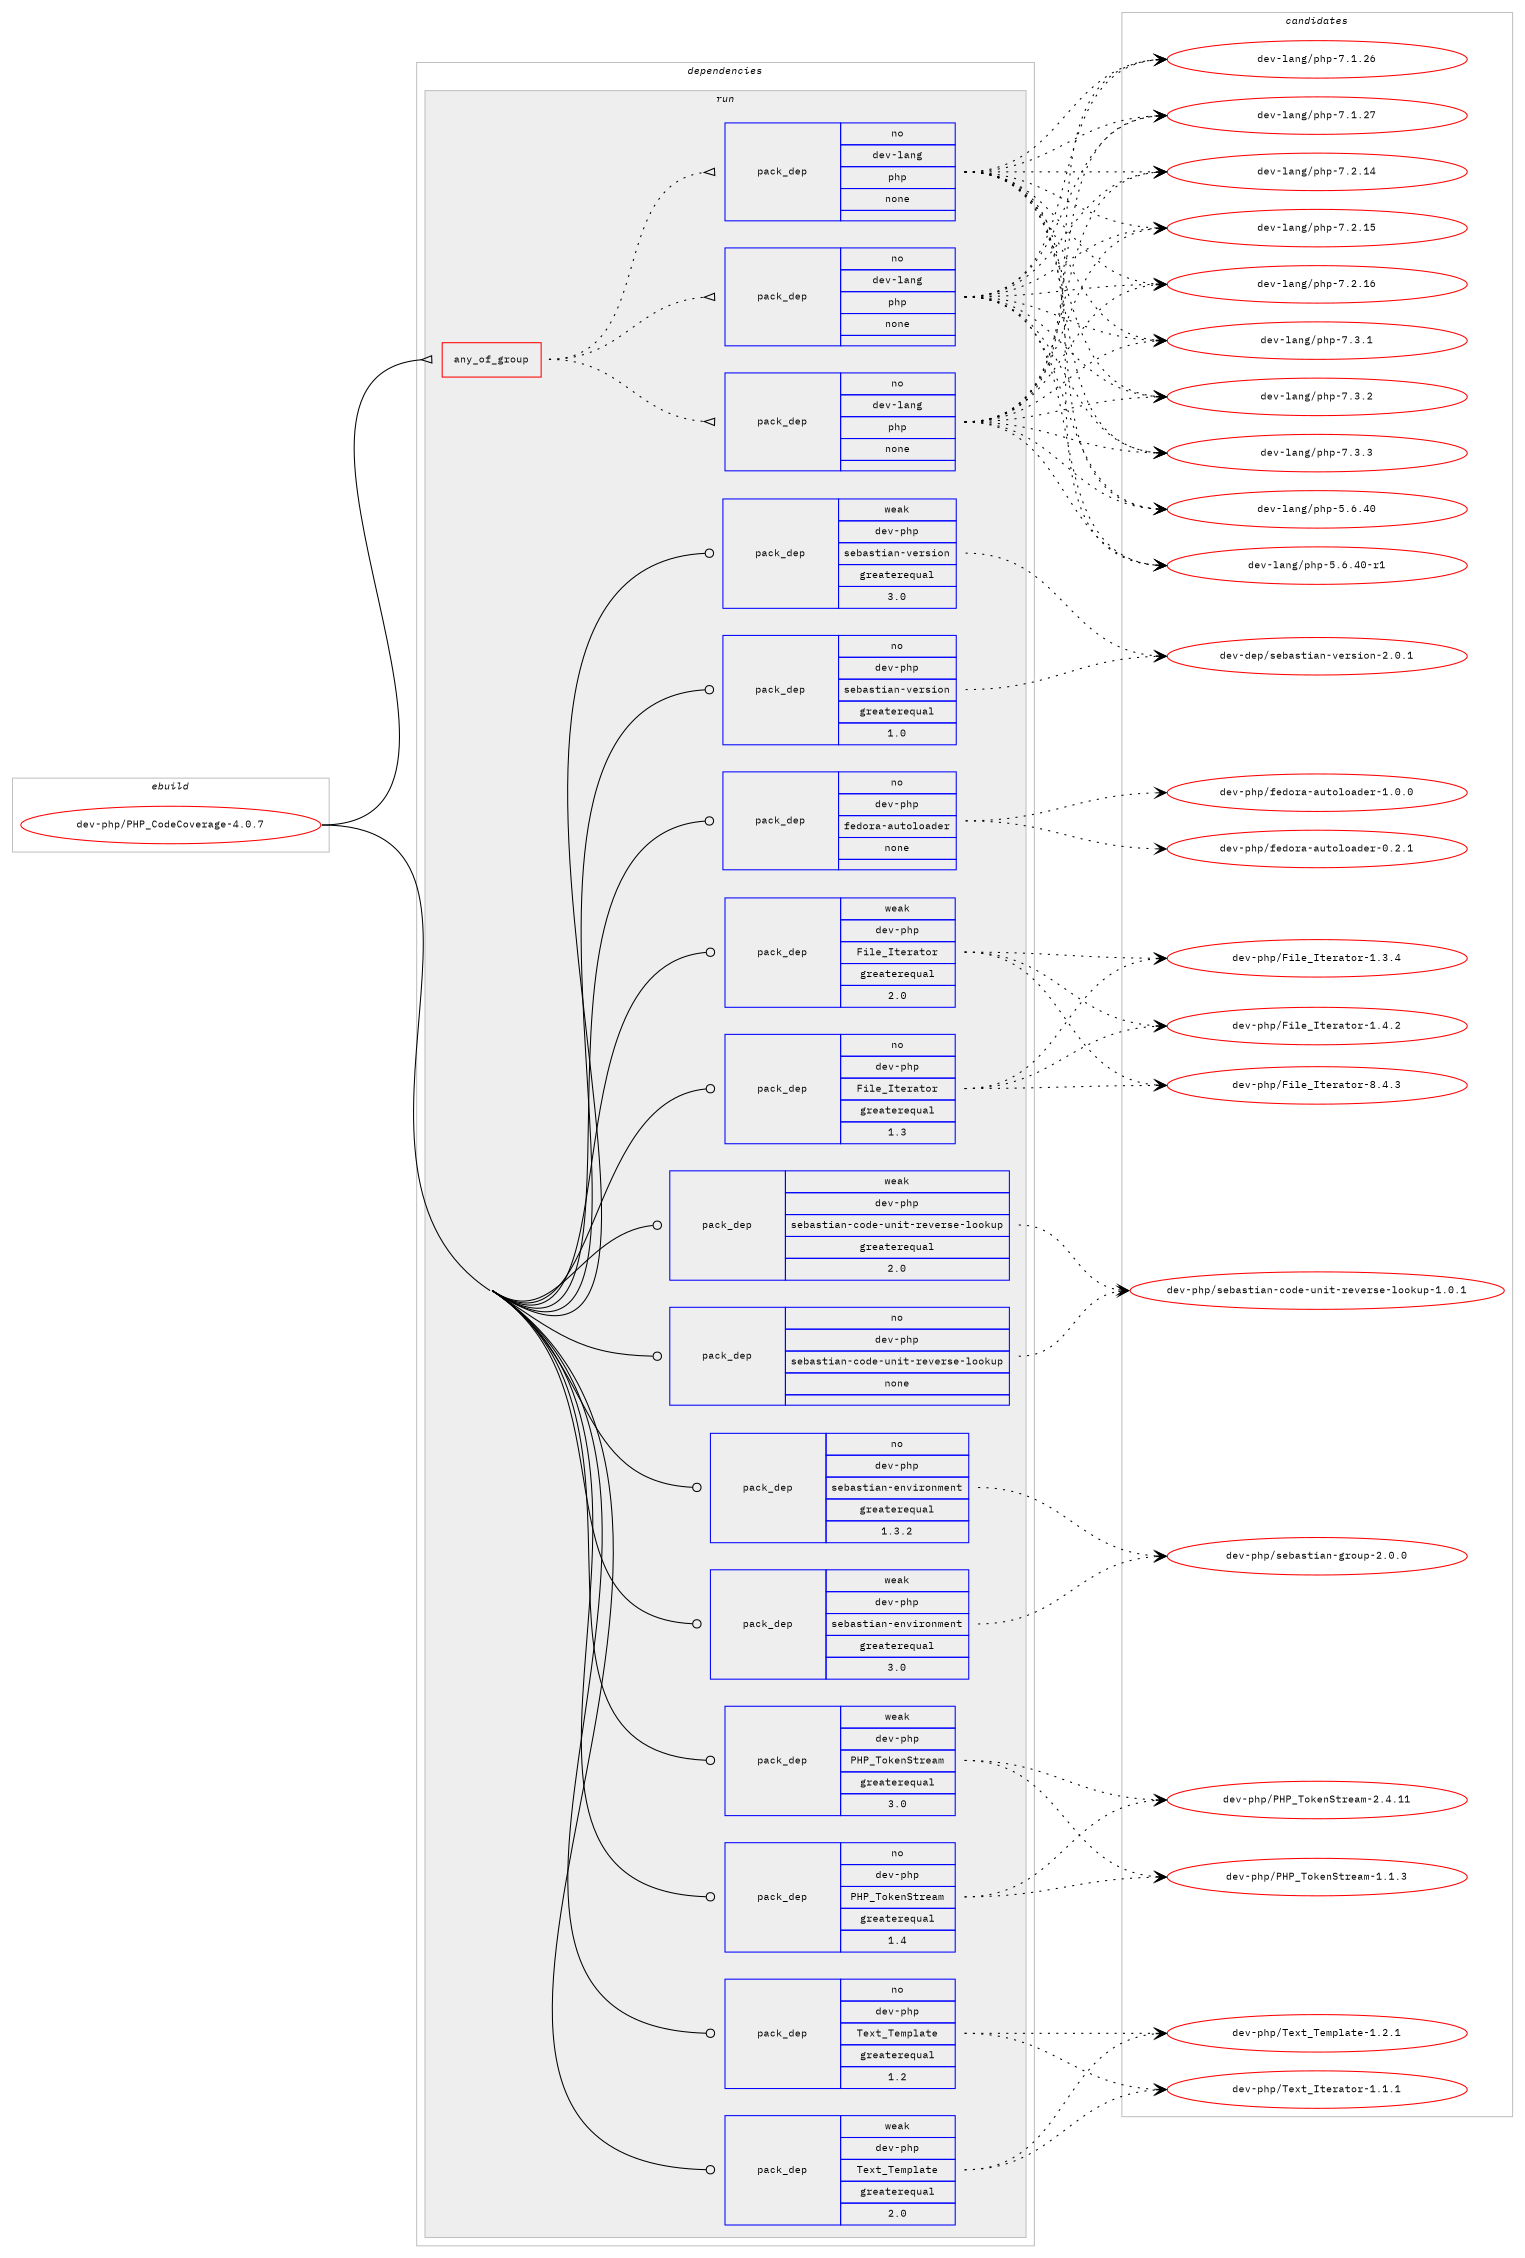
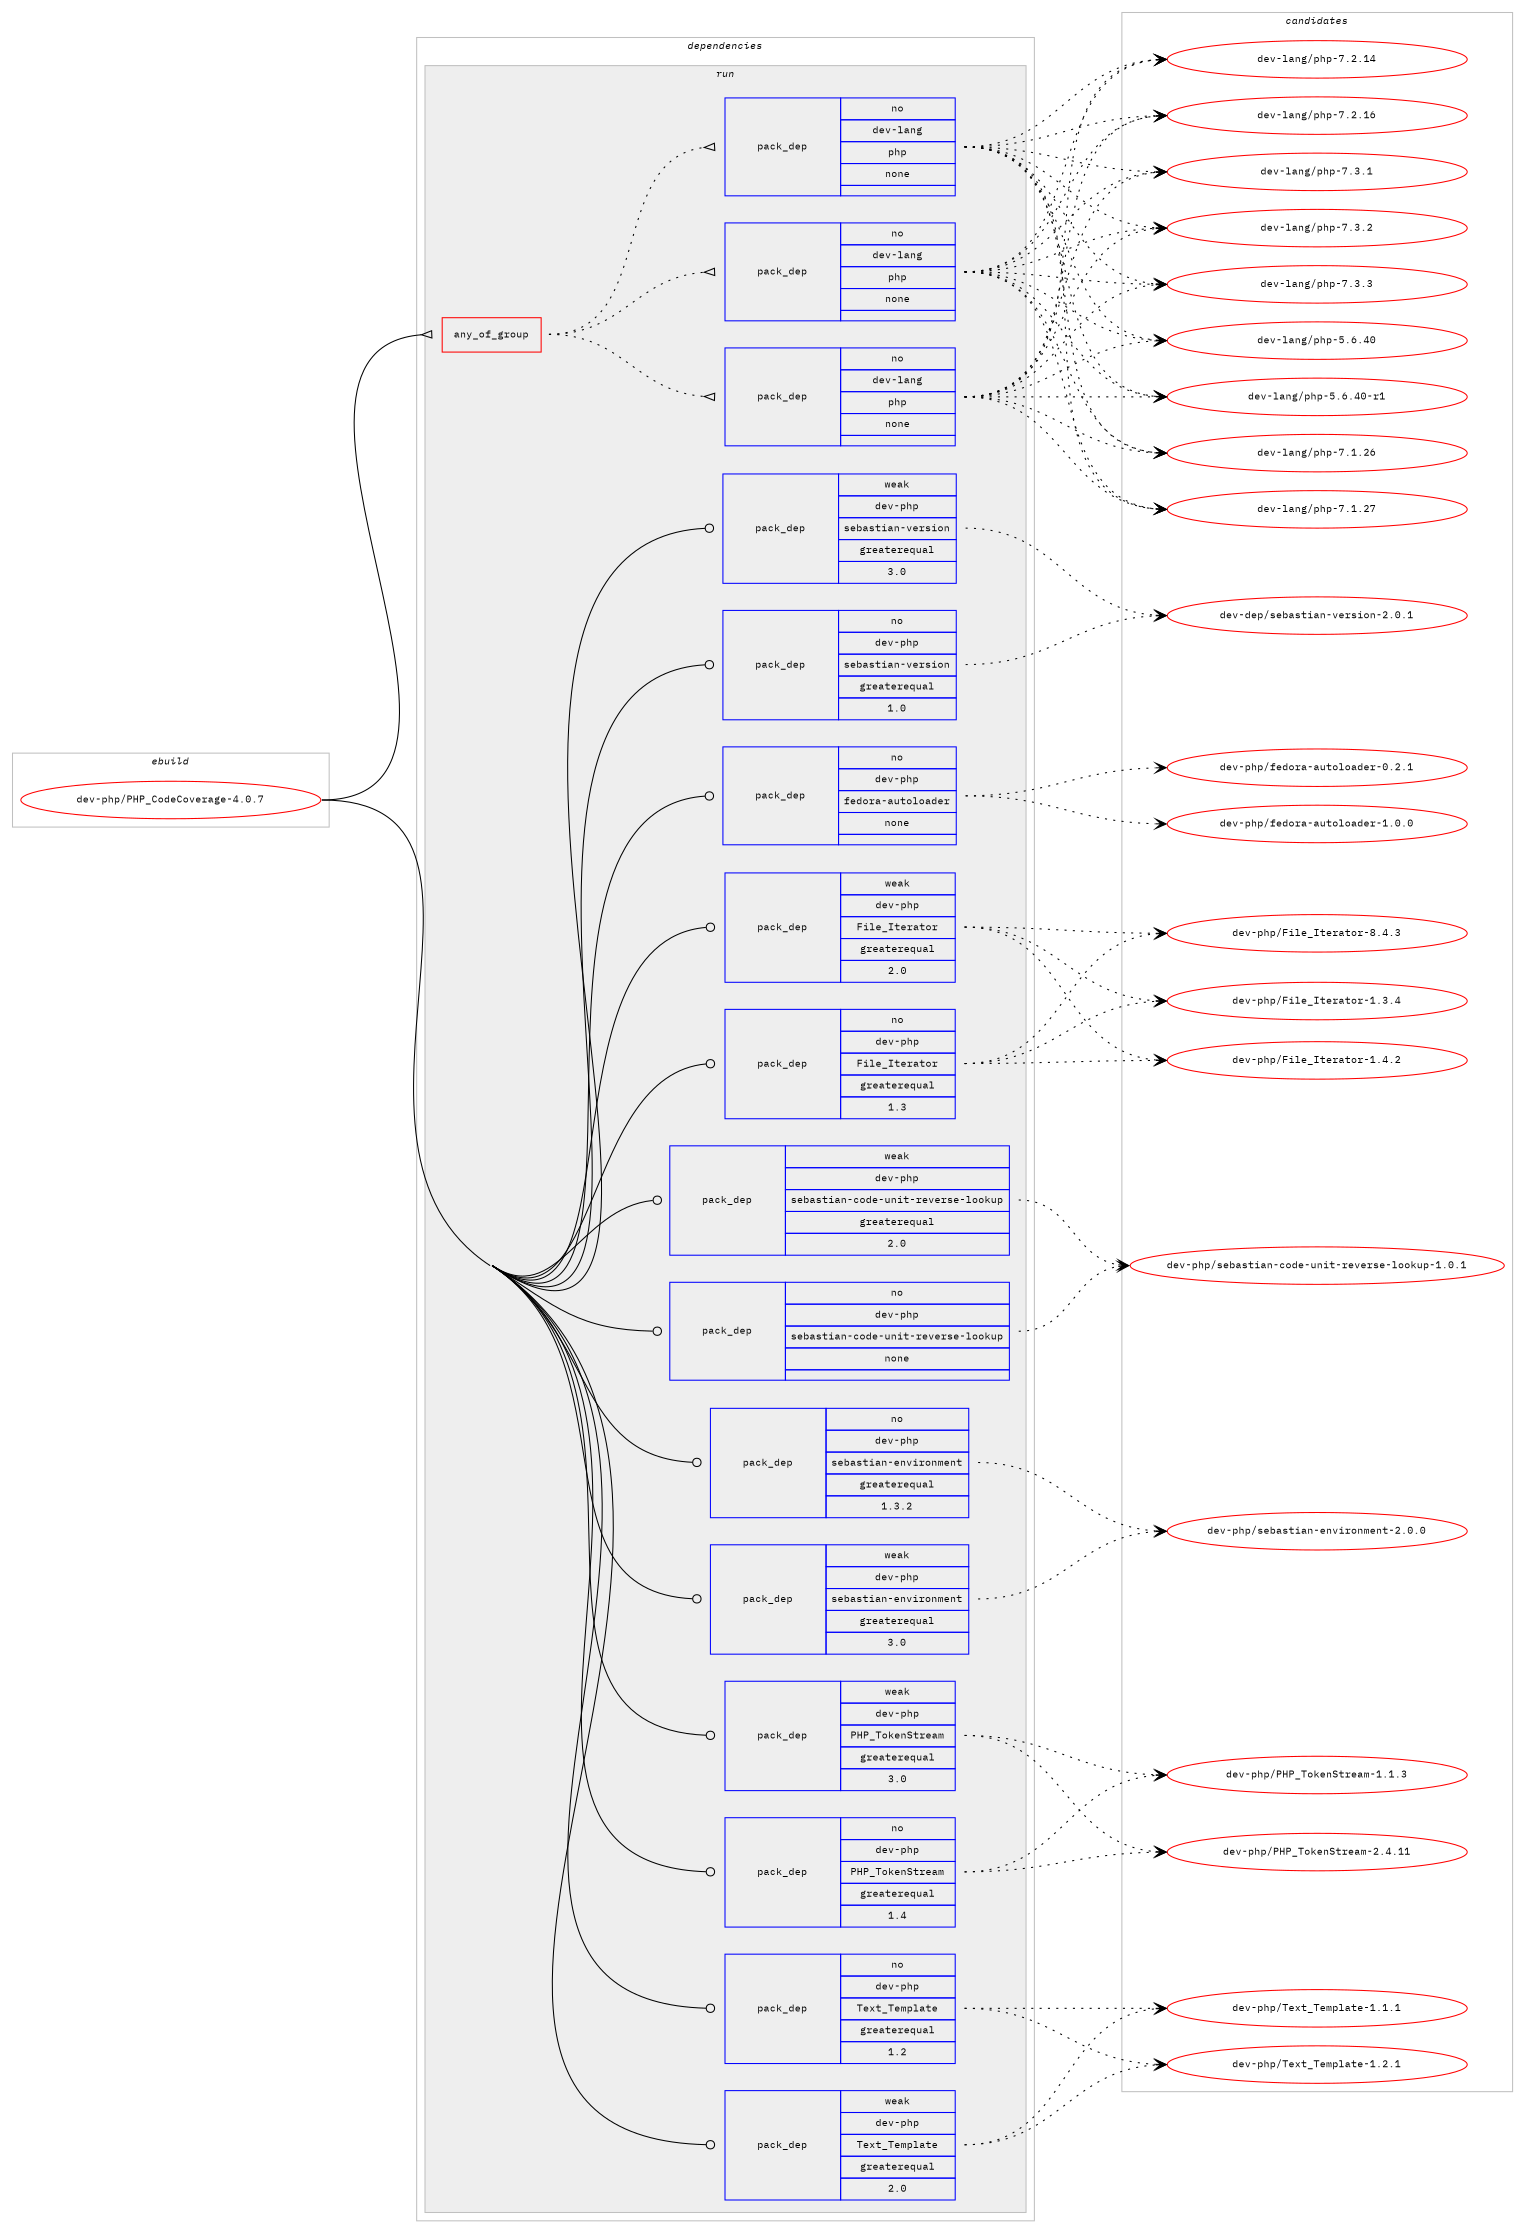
node "dev-lang/php-7.2.15": removed
node "dev-php/sebastian-group-2.0.0": label "dev-php/sebastian-group-2.0.0" -> "dev-php/sebastian-environment-2.0.0"
node "dev-php/Text_Iterator-1.1.1": label "dev-php/Text_Iterator-1.1.1" -> "dev-php/Text_Template-1.1.1"
